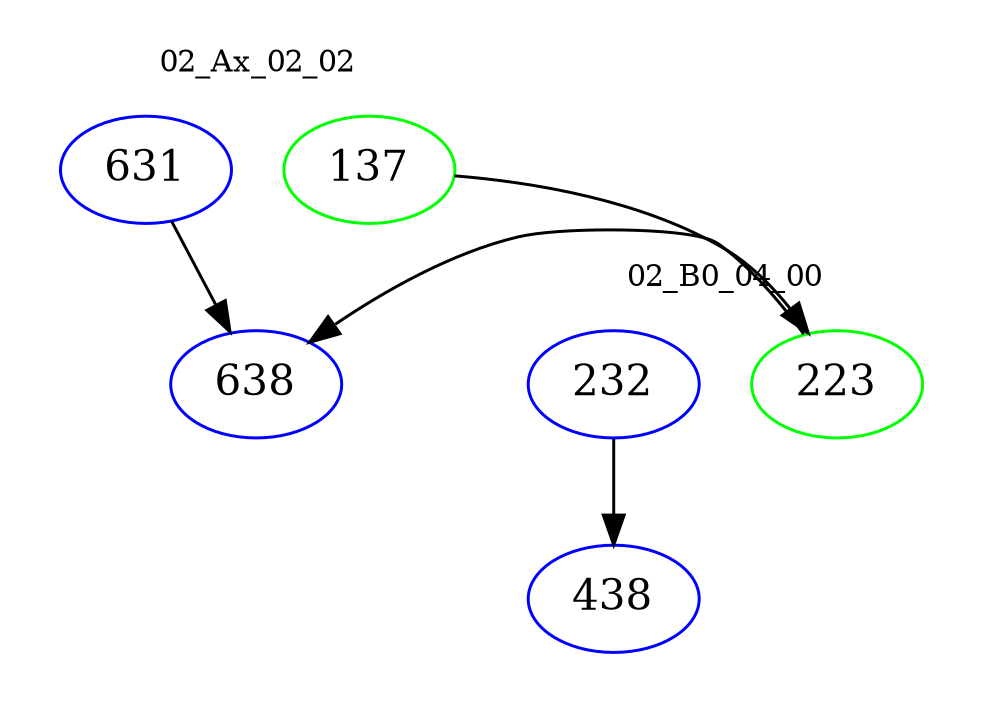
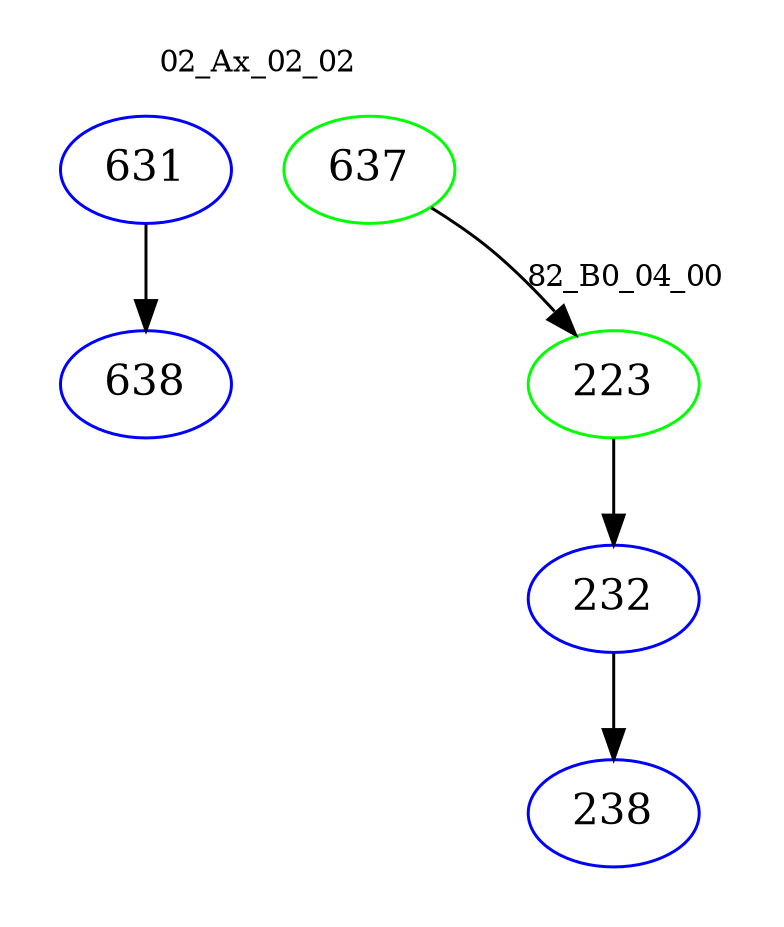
node "137": label "137" -> "637"
edge "223" -> "638": now "223" -> "232"
cluster "02_B0_04_00": label "02_B0_04_00" -> "82_B0_04_00"
node "438": label "438" -> "238"
